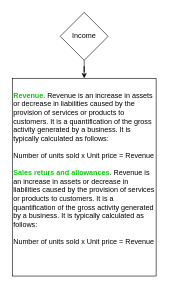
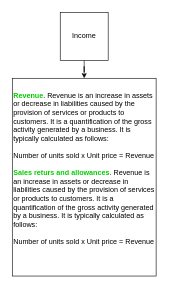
node "Income": shape diamond -> rectangle
